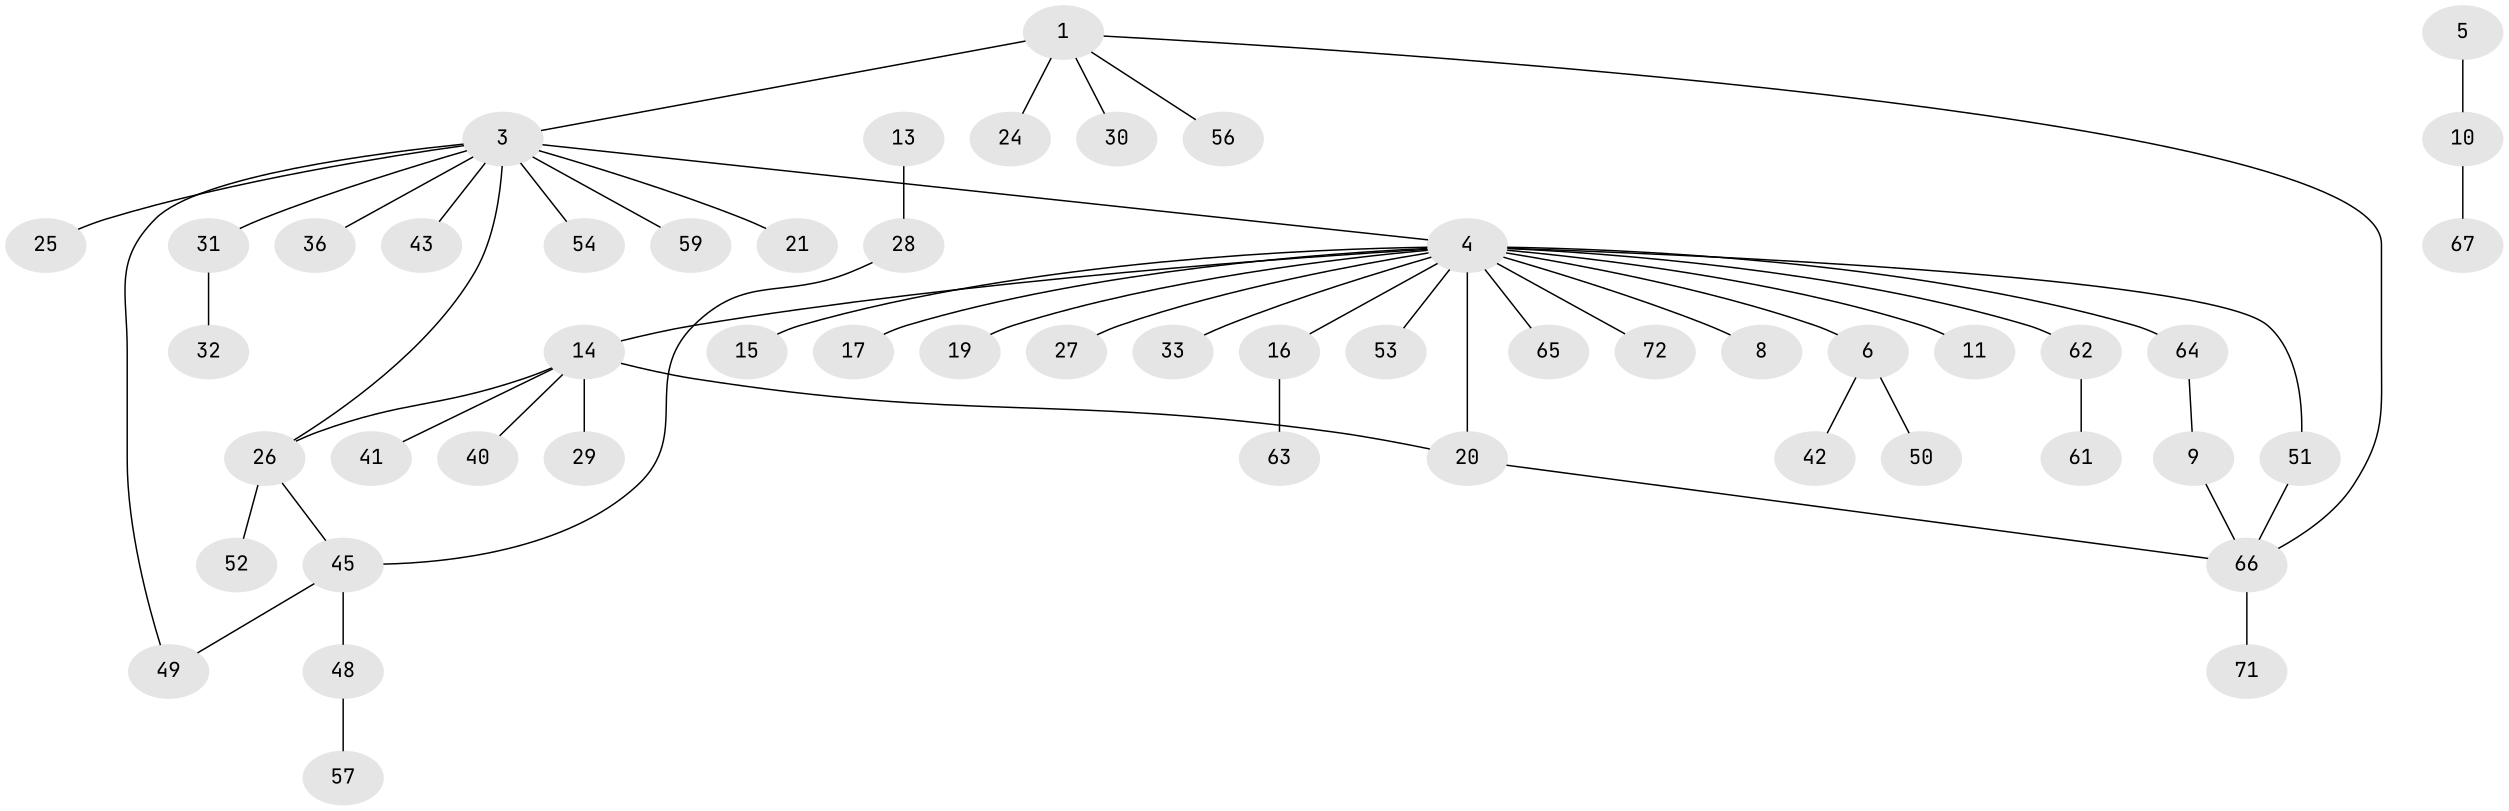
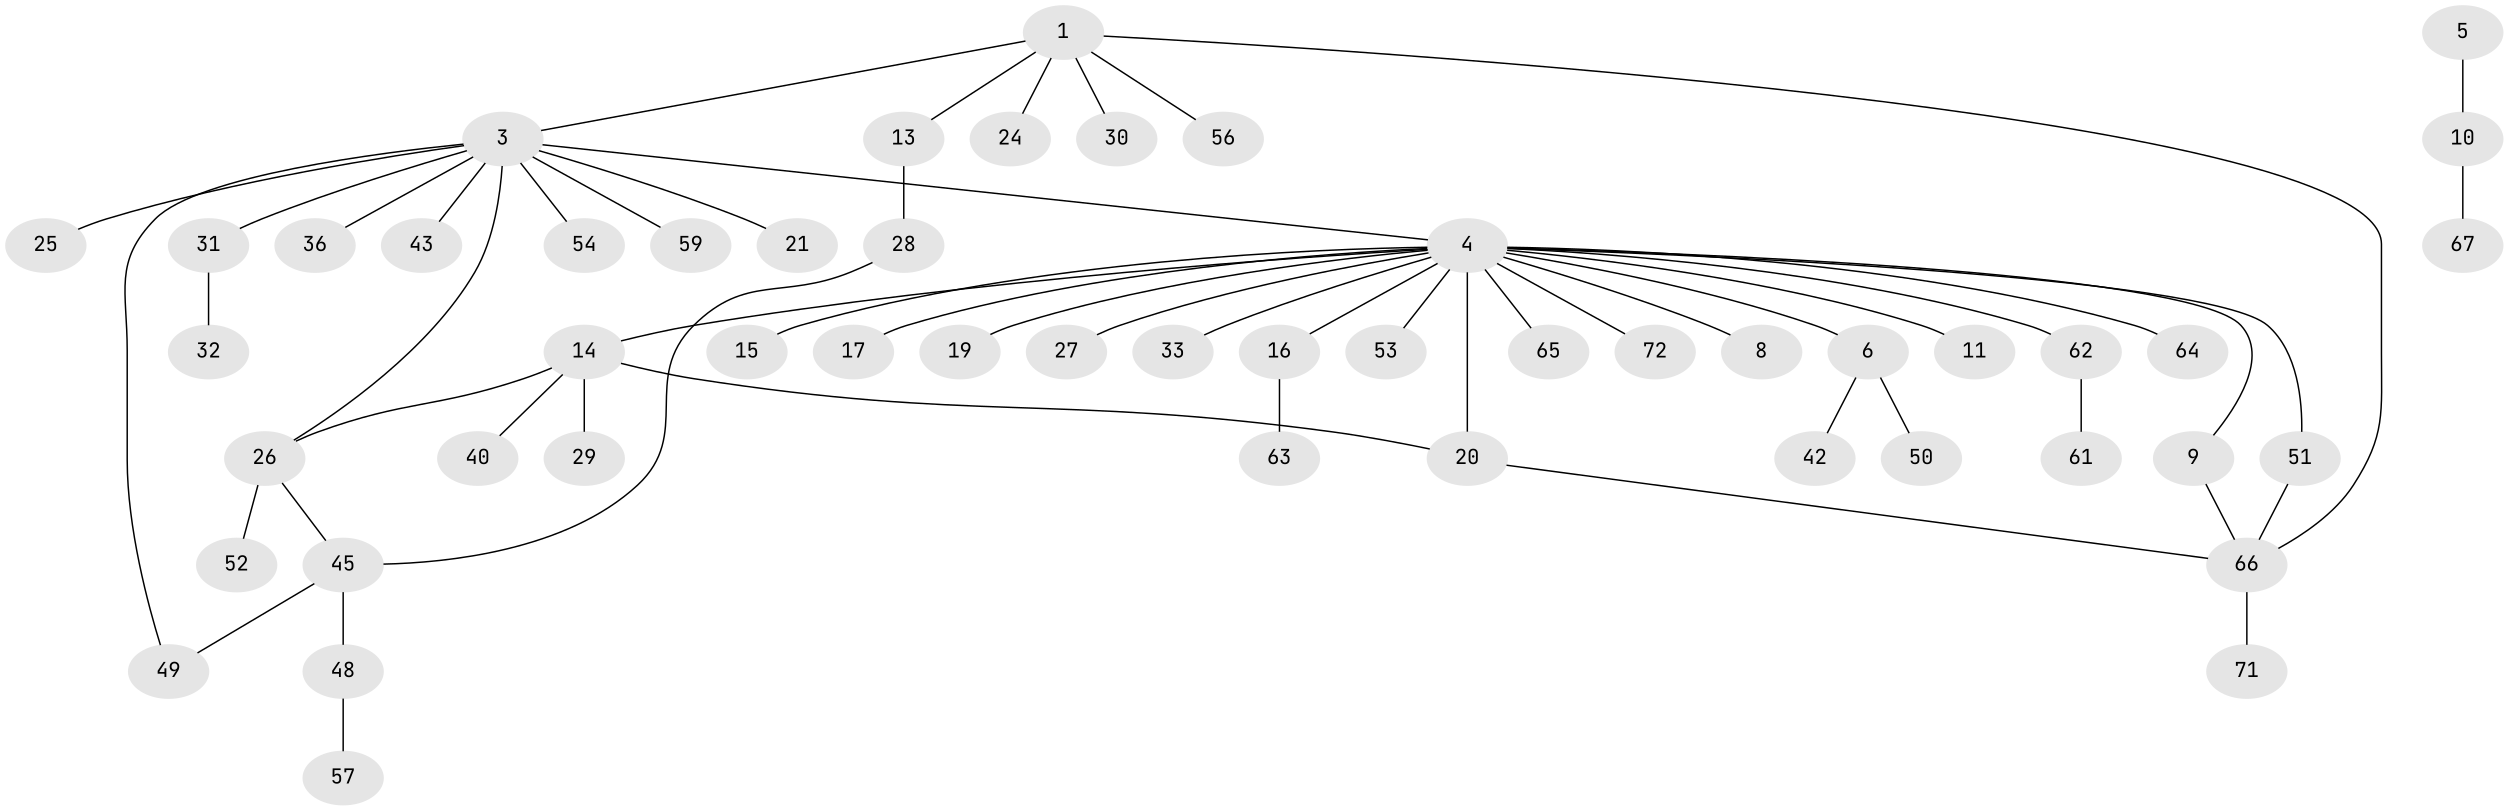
edge "1" -- "13": added
edge "64" -- "9": now "4" -- "9"
node "41": removed
